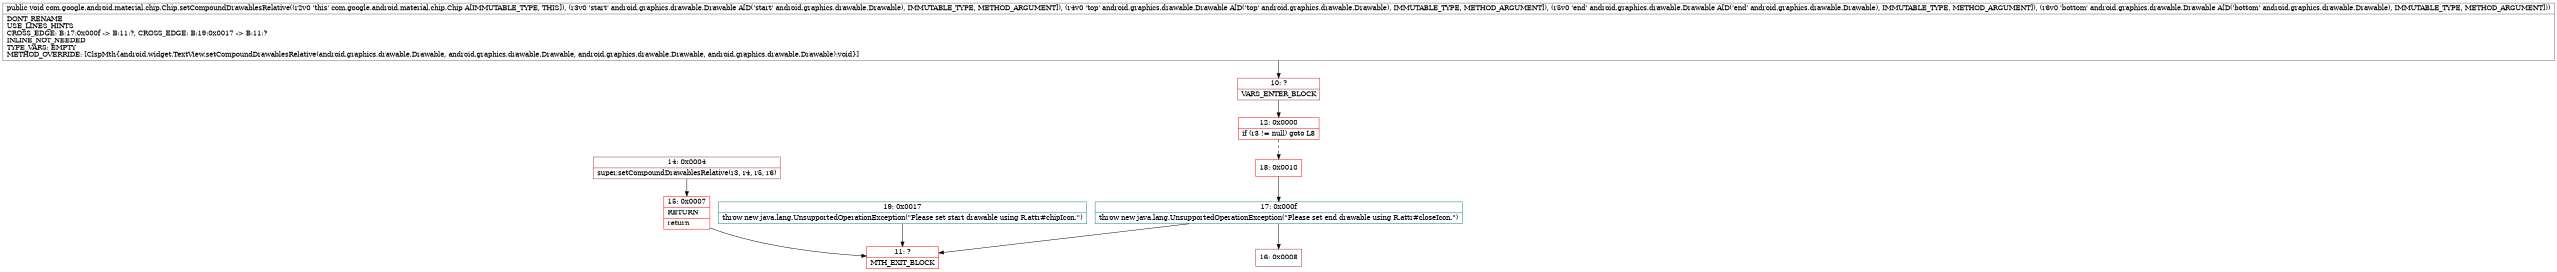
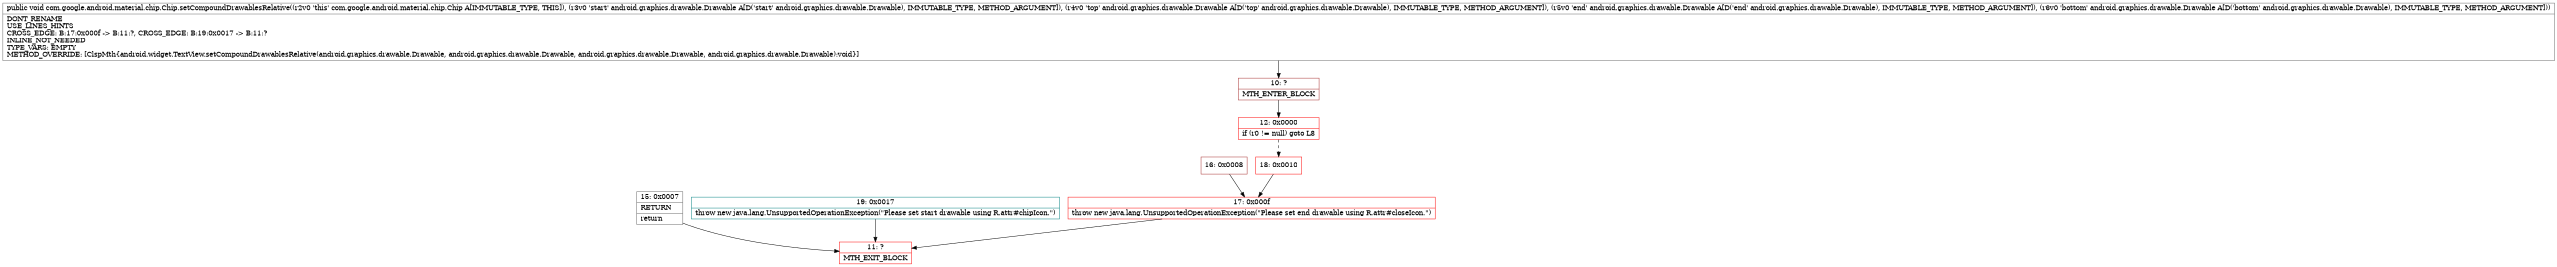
node "10: ?": text "VARS_ENTER_BLOCK" -> "MTH_ENTER_BLOCK"
node "12: 0x0000": text "if (r3 != null) goto L8" -> "if (r0 != null) goto L8"
node "14: 0x0004": removed
node "15: 0x0007": color red -> gray40
node "17: 0x000f": color teal -> red
edge "17: 0x000f" -> "16: 0x0008": reversed
